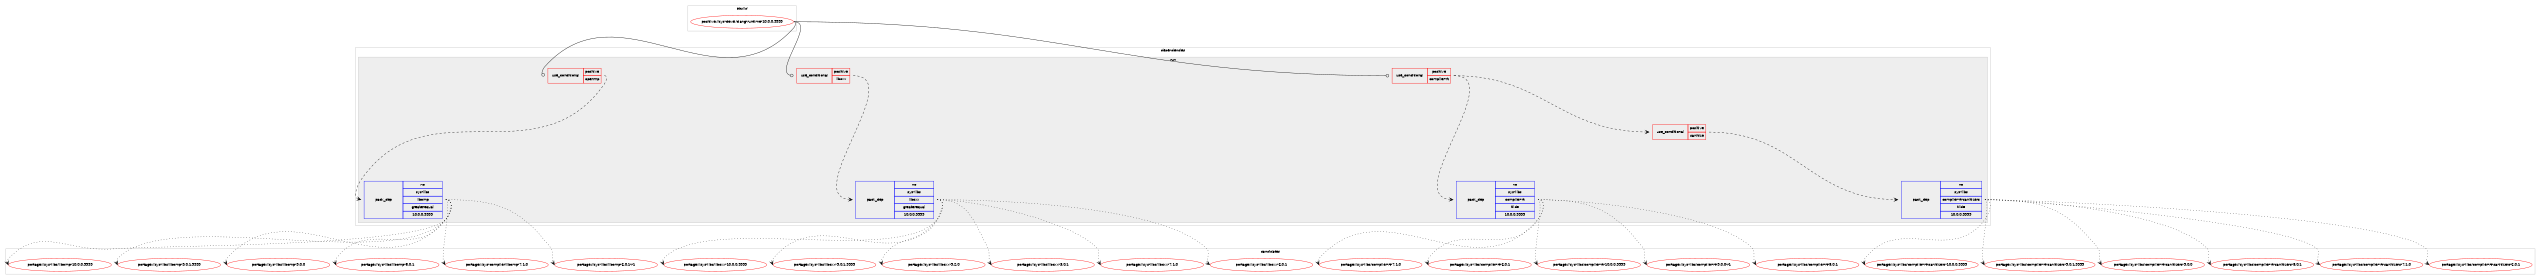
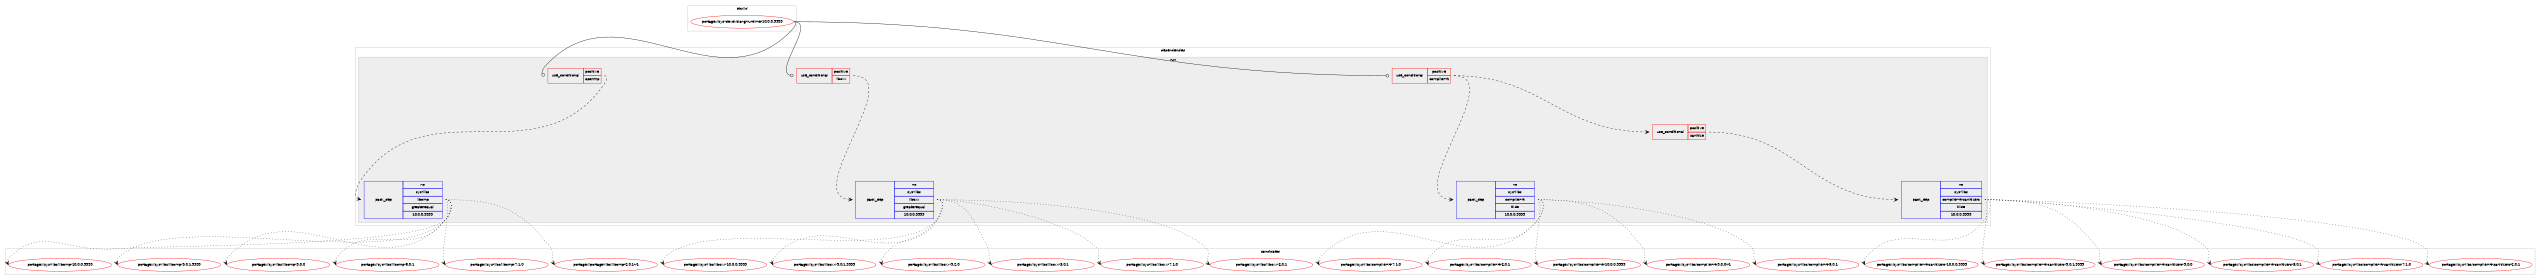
node "positive://sys-devel/clang-runtime-10.0.0.9999": label "positive://sys-devel/clang-runtime-10.0.0.9999" -> "portage://sys-devel/clang-runtime-10.0.0.9999"
node "portage://sys-compiler/libomp-7.1.0": label "portage://sys-compiler/libomp-7.1.0" -> "portage://sys-libs/libomp-7.1.0"
node "portage://sys-libs/libomp-6.0.1-r1": label "portage://sys-libs/libomp-6.0.1-r1" -> "portage://portage-libs/libomp-6.0.1-r1"
